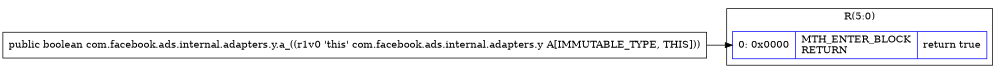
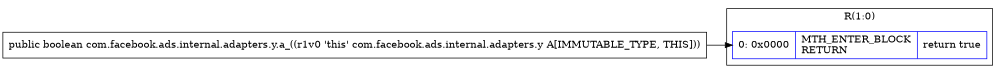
cluster "R(5:0)": label "R(5:0)" -> "R(1:0)"
